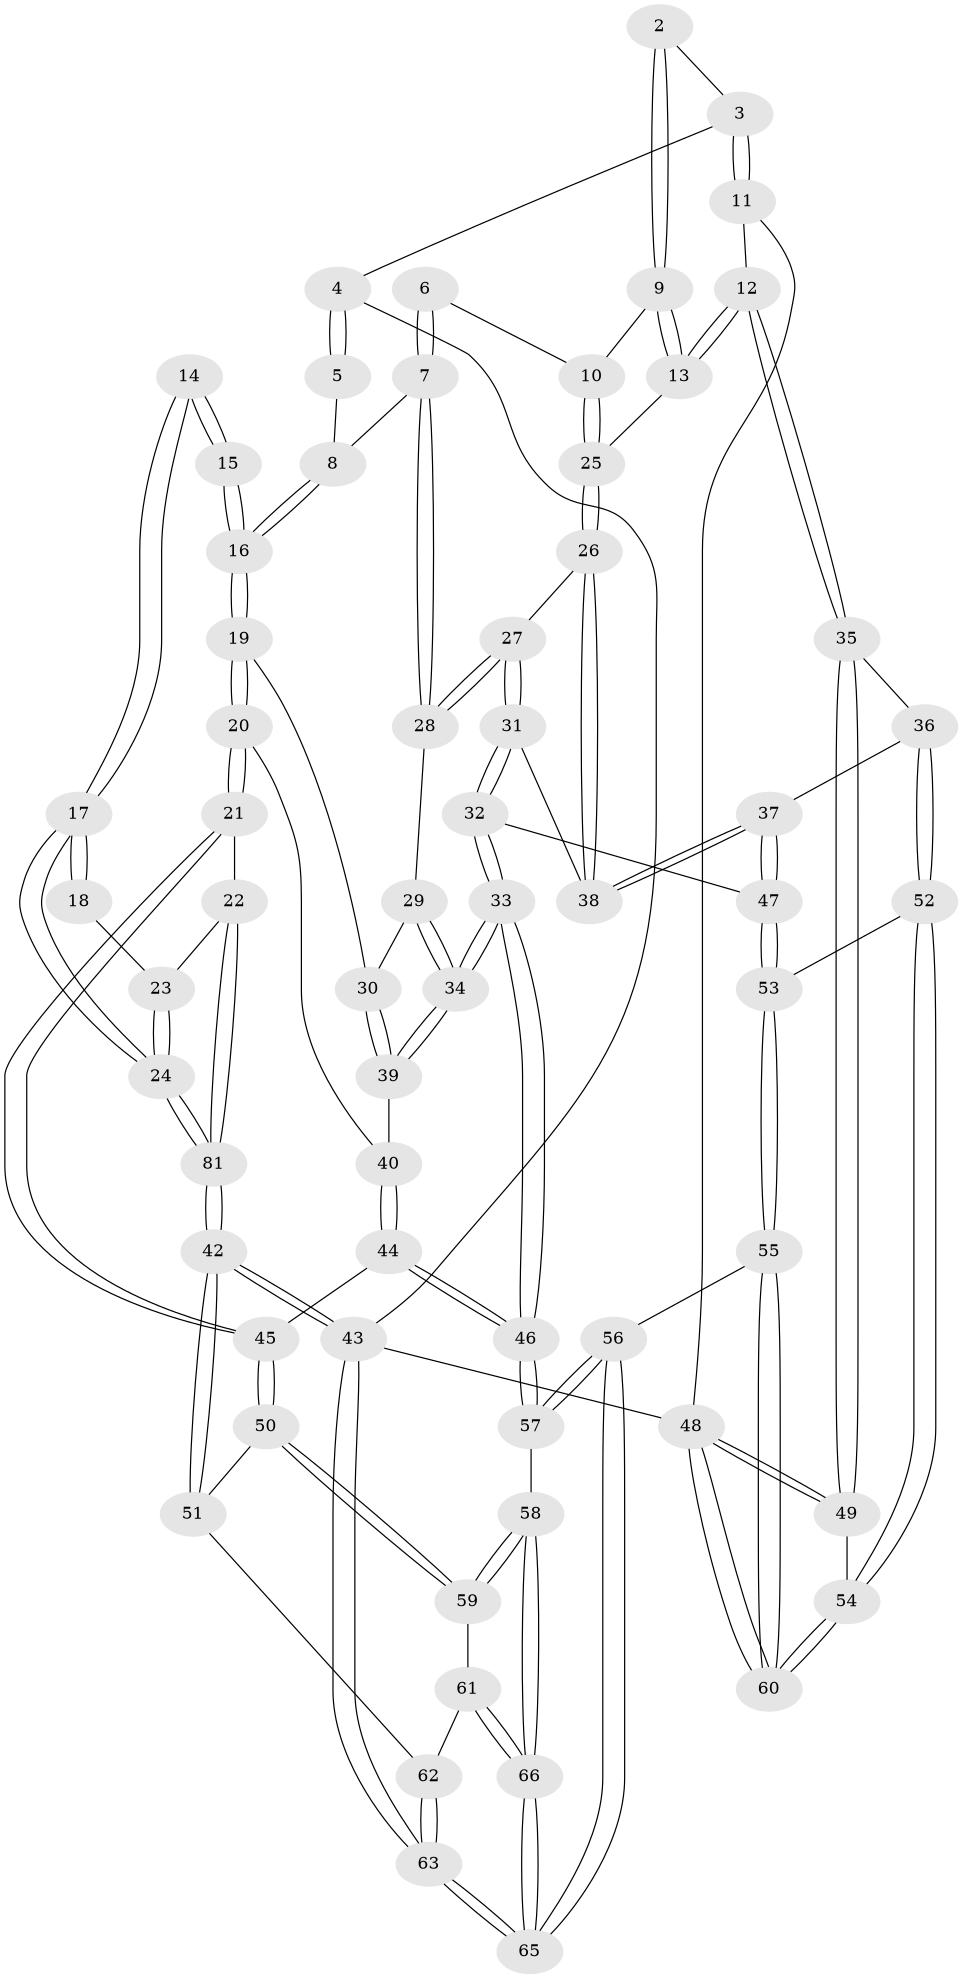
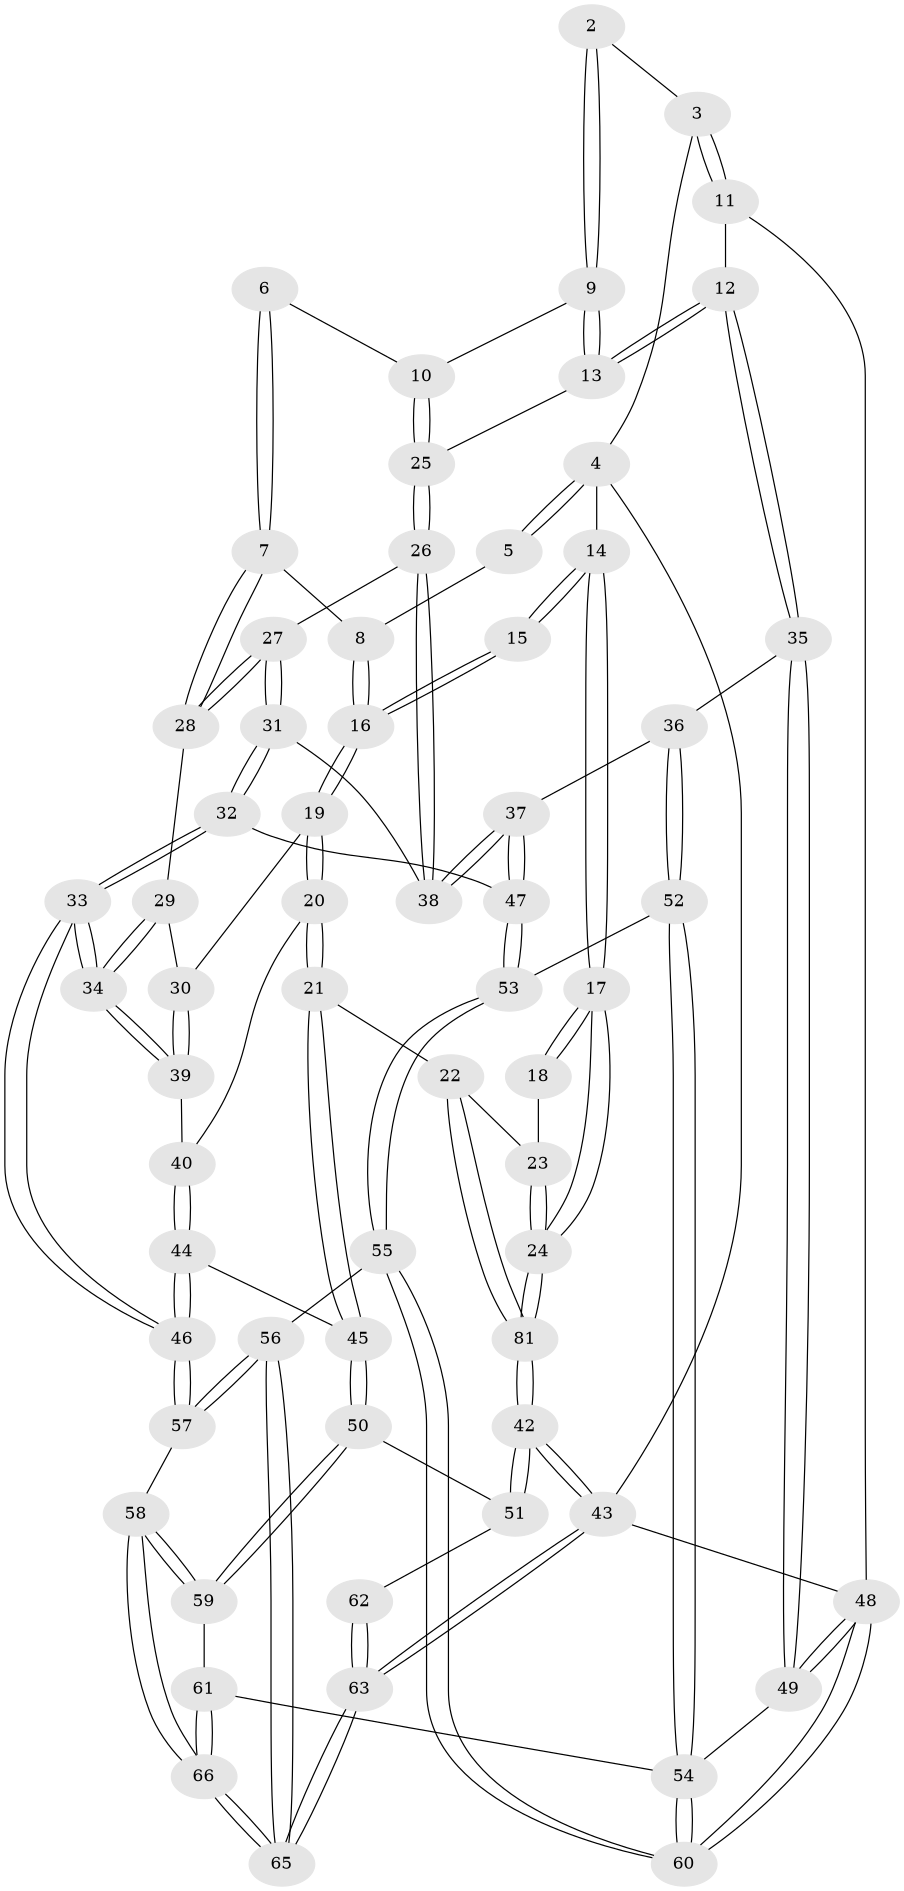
edge "4" -- "14": added
edge "61" -- "62": now "61" -- "54"
